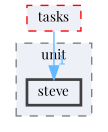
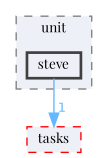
edge "tasks" -> "steve": reversed
